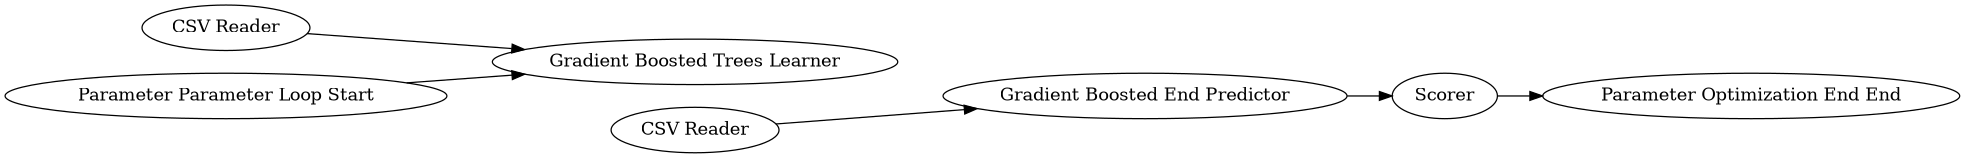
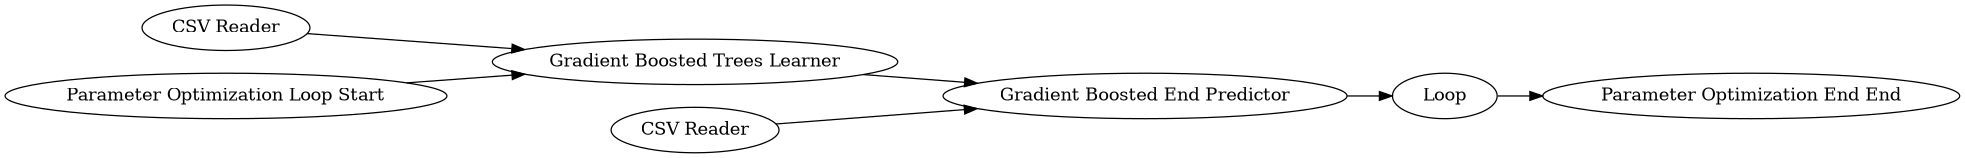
edge "Gradient Boosted Trees Learner" -> "Gradient Boosted End Predictor": added
node "Parameter Parameter Loop Start": label "Parameter Parameter Loop Start" -> "Parameter Optimization Loop Start"
node "Scorer": label "Scorer" -> "Loop"
